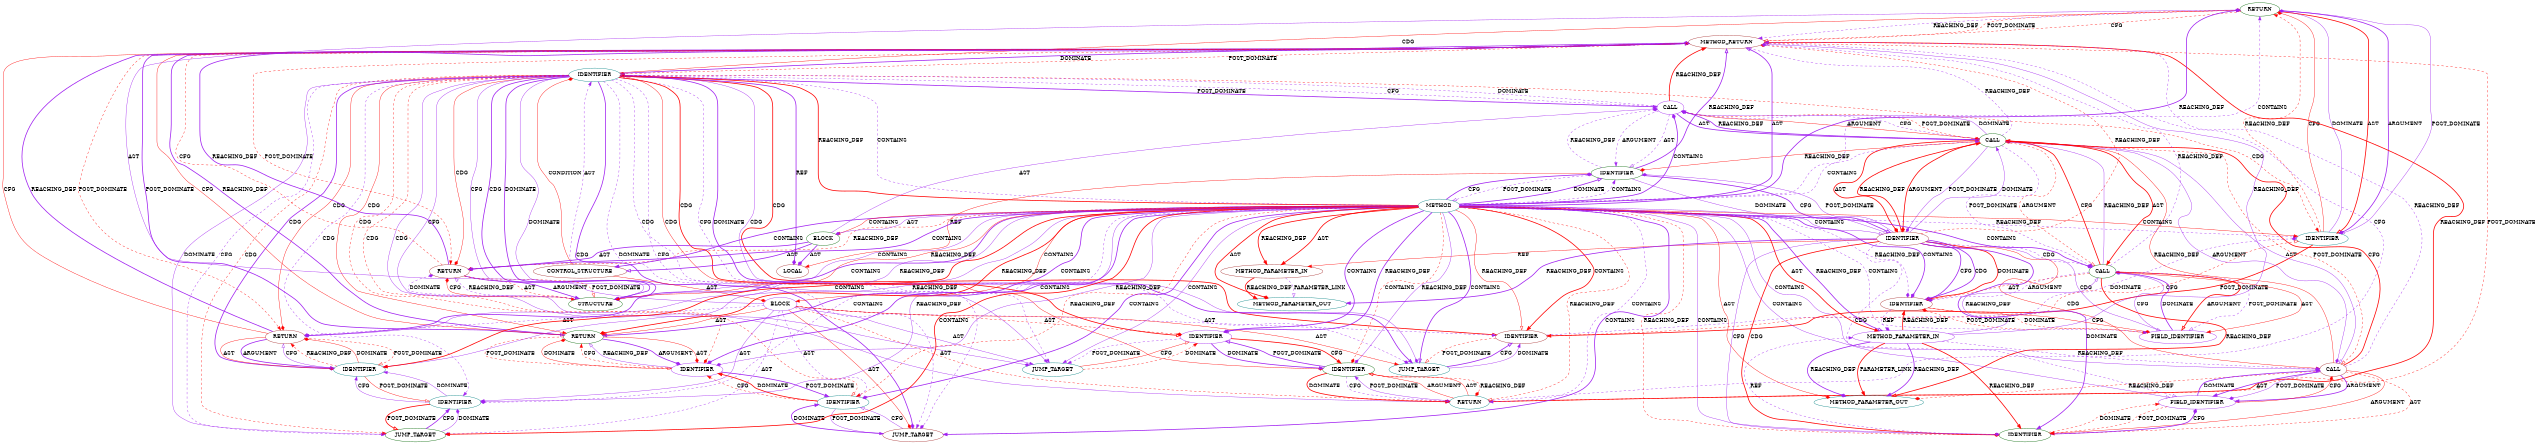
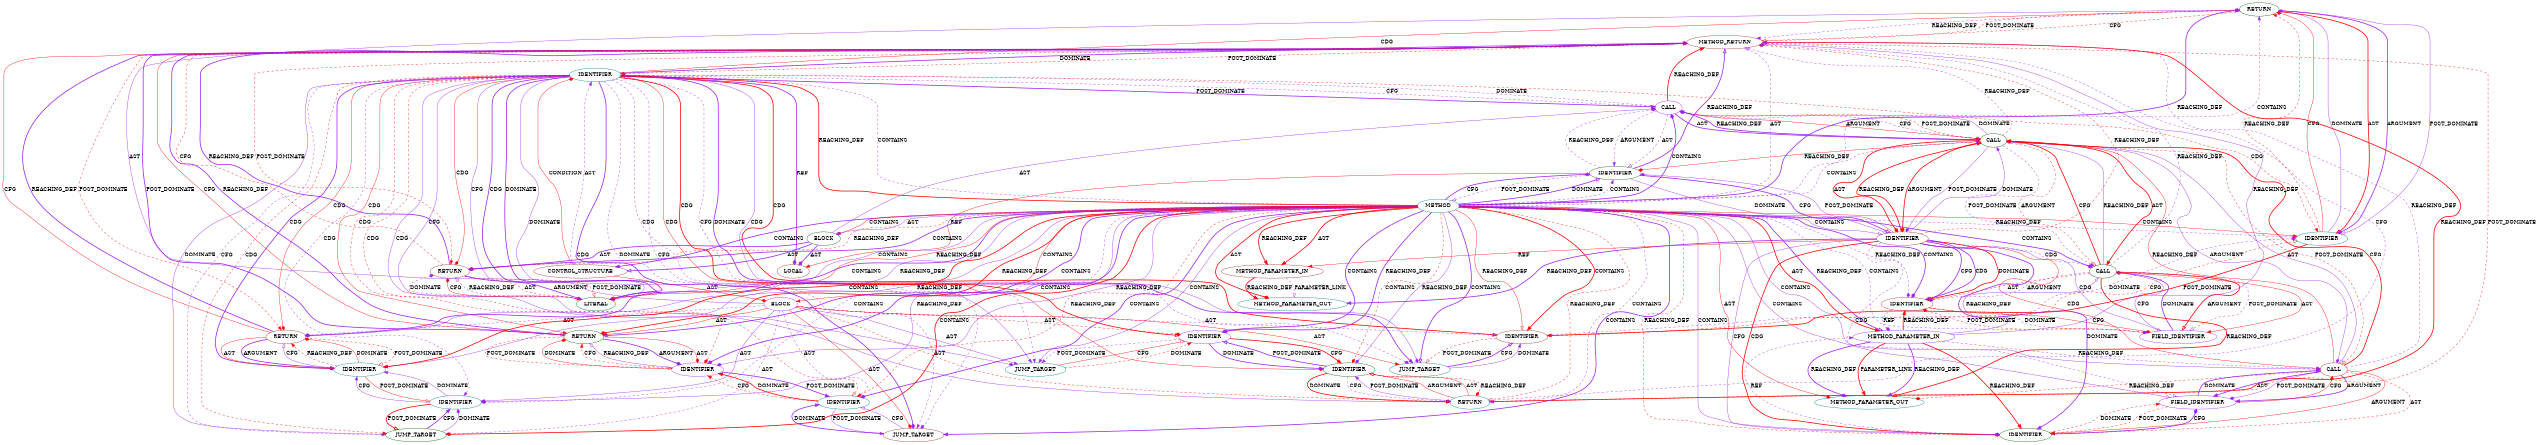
edge "METHOD" -> "METHOD_RETURN": style bold -> dashed
node "STRUCTURE": label "STRUCTURE" -> "LITERAL"
